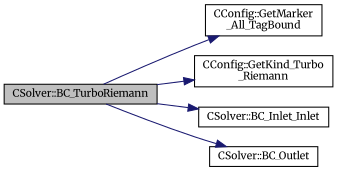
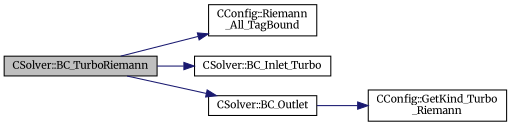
node "CConfig::GetMarker _All_TagBound": label "CConfig::GetMarker _All_TagBound" -> "CConfig::Riemann _All_TagBound"
edge "CSolver::BC_TurboRiemann" -> "CConfig::GetKind_Turbo _Riemann": now "CSolver::BC_Outlet" -> "CConfig::GetKind_Turbo _Riemann"
node "CSolver::BC_Inlet_Inlet": label "CSolver::BC_Inlet_Inlet" -> "CSolver::BC_Inlet_Turbo"
